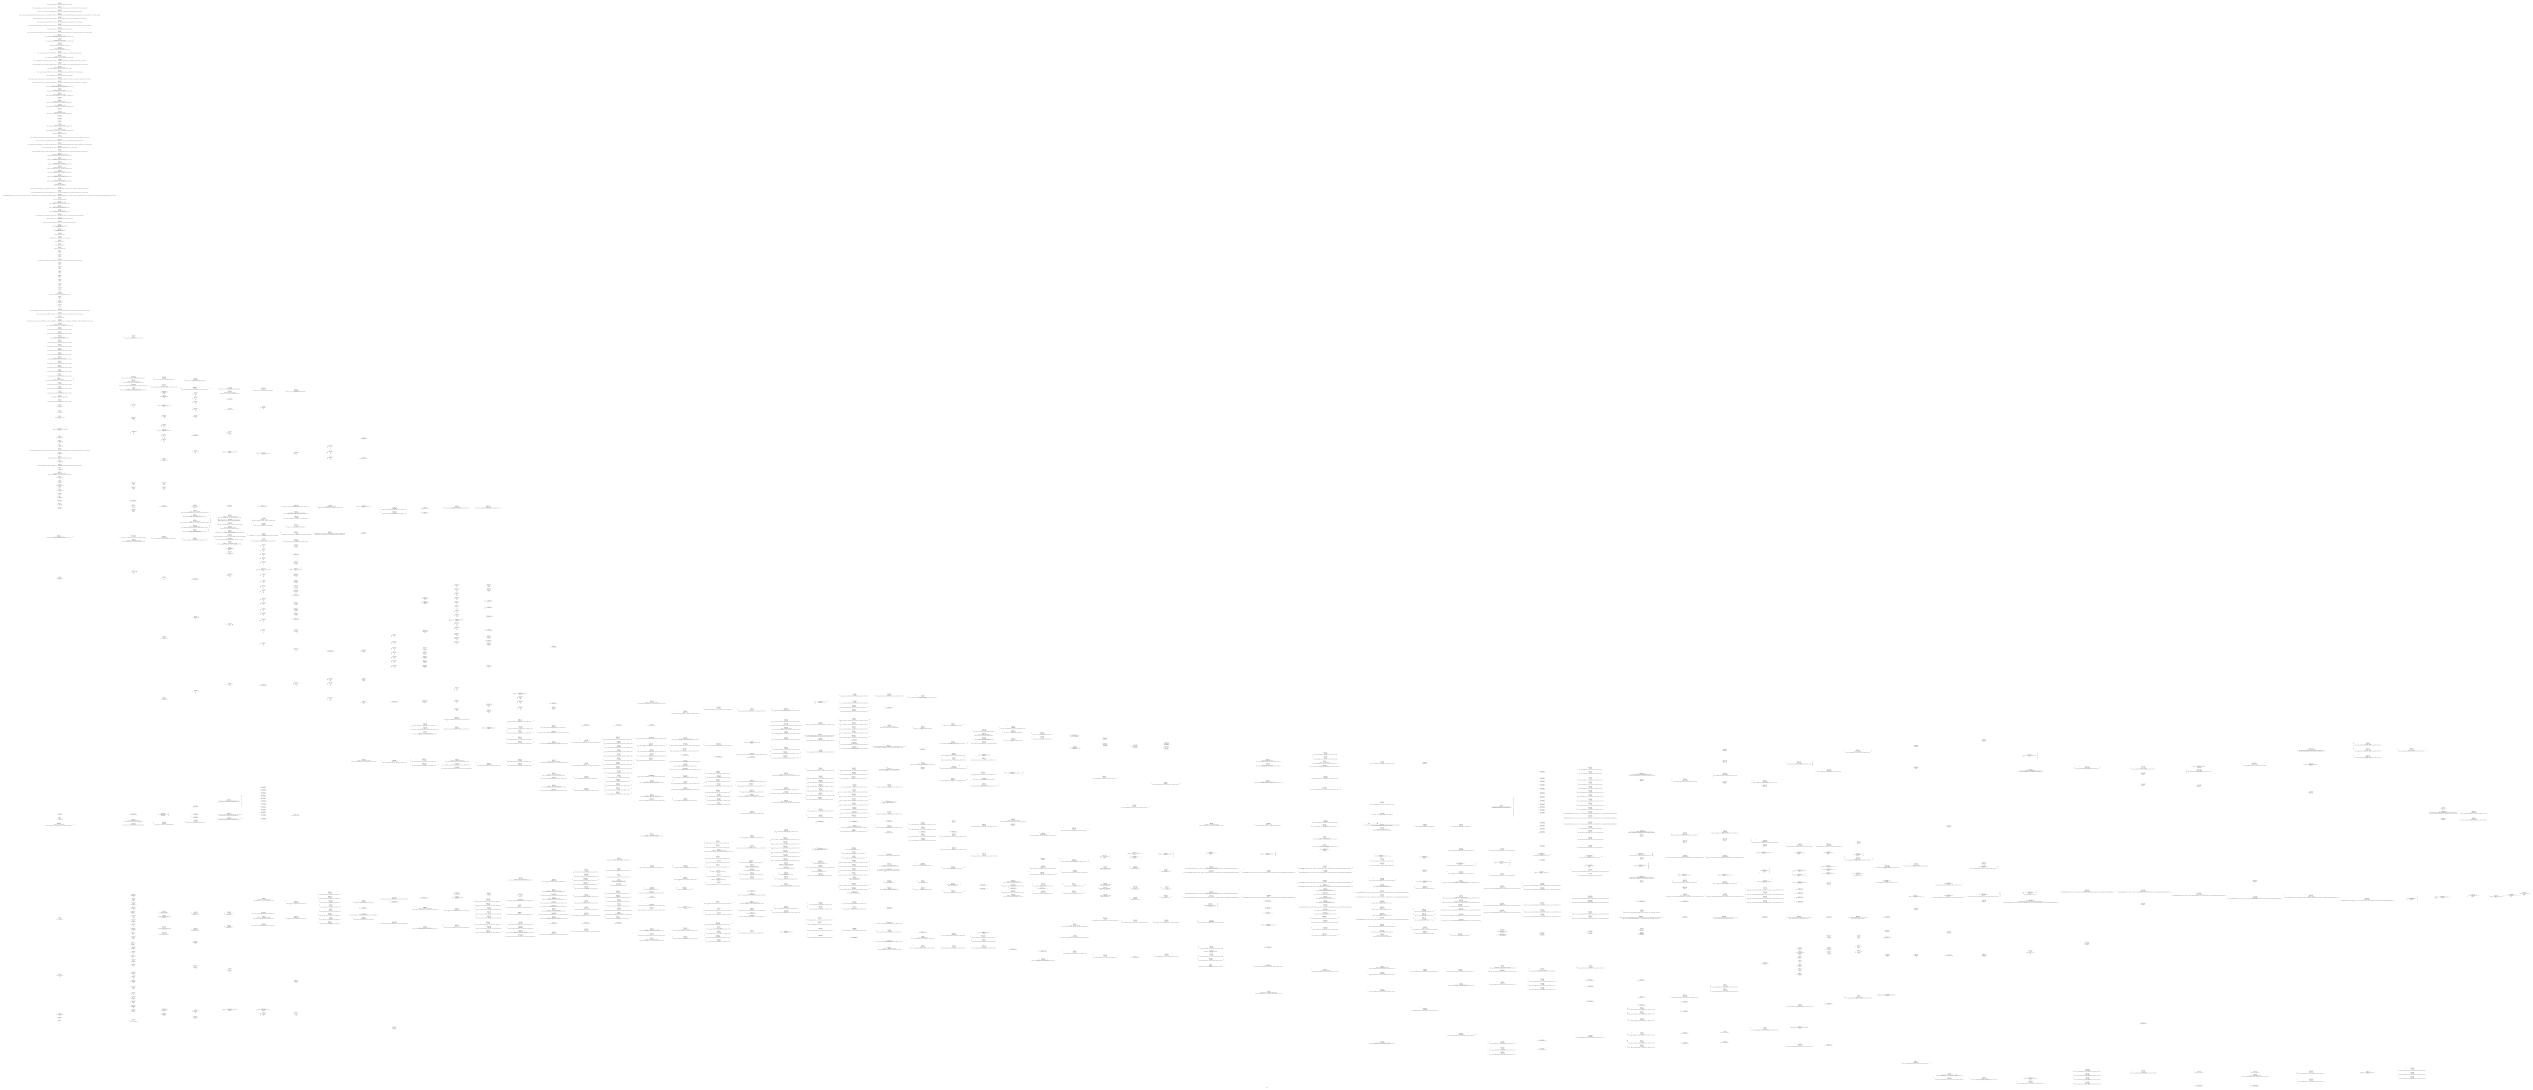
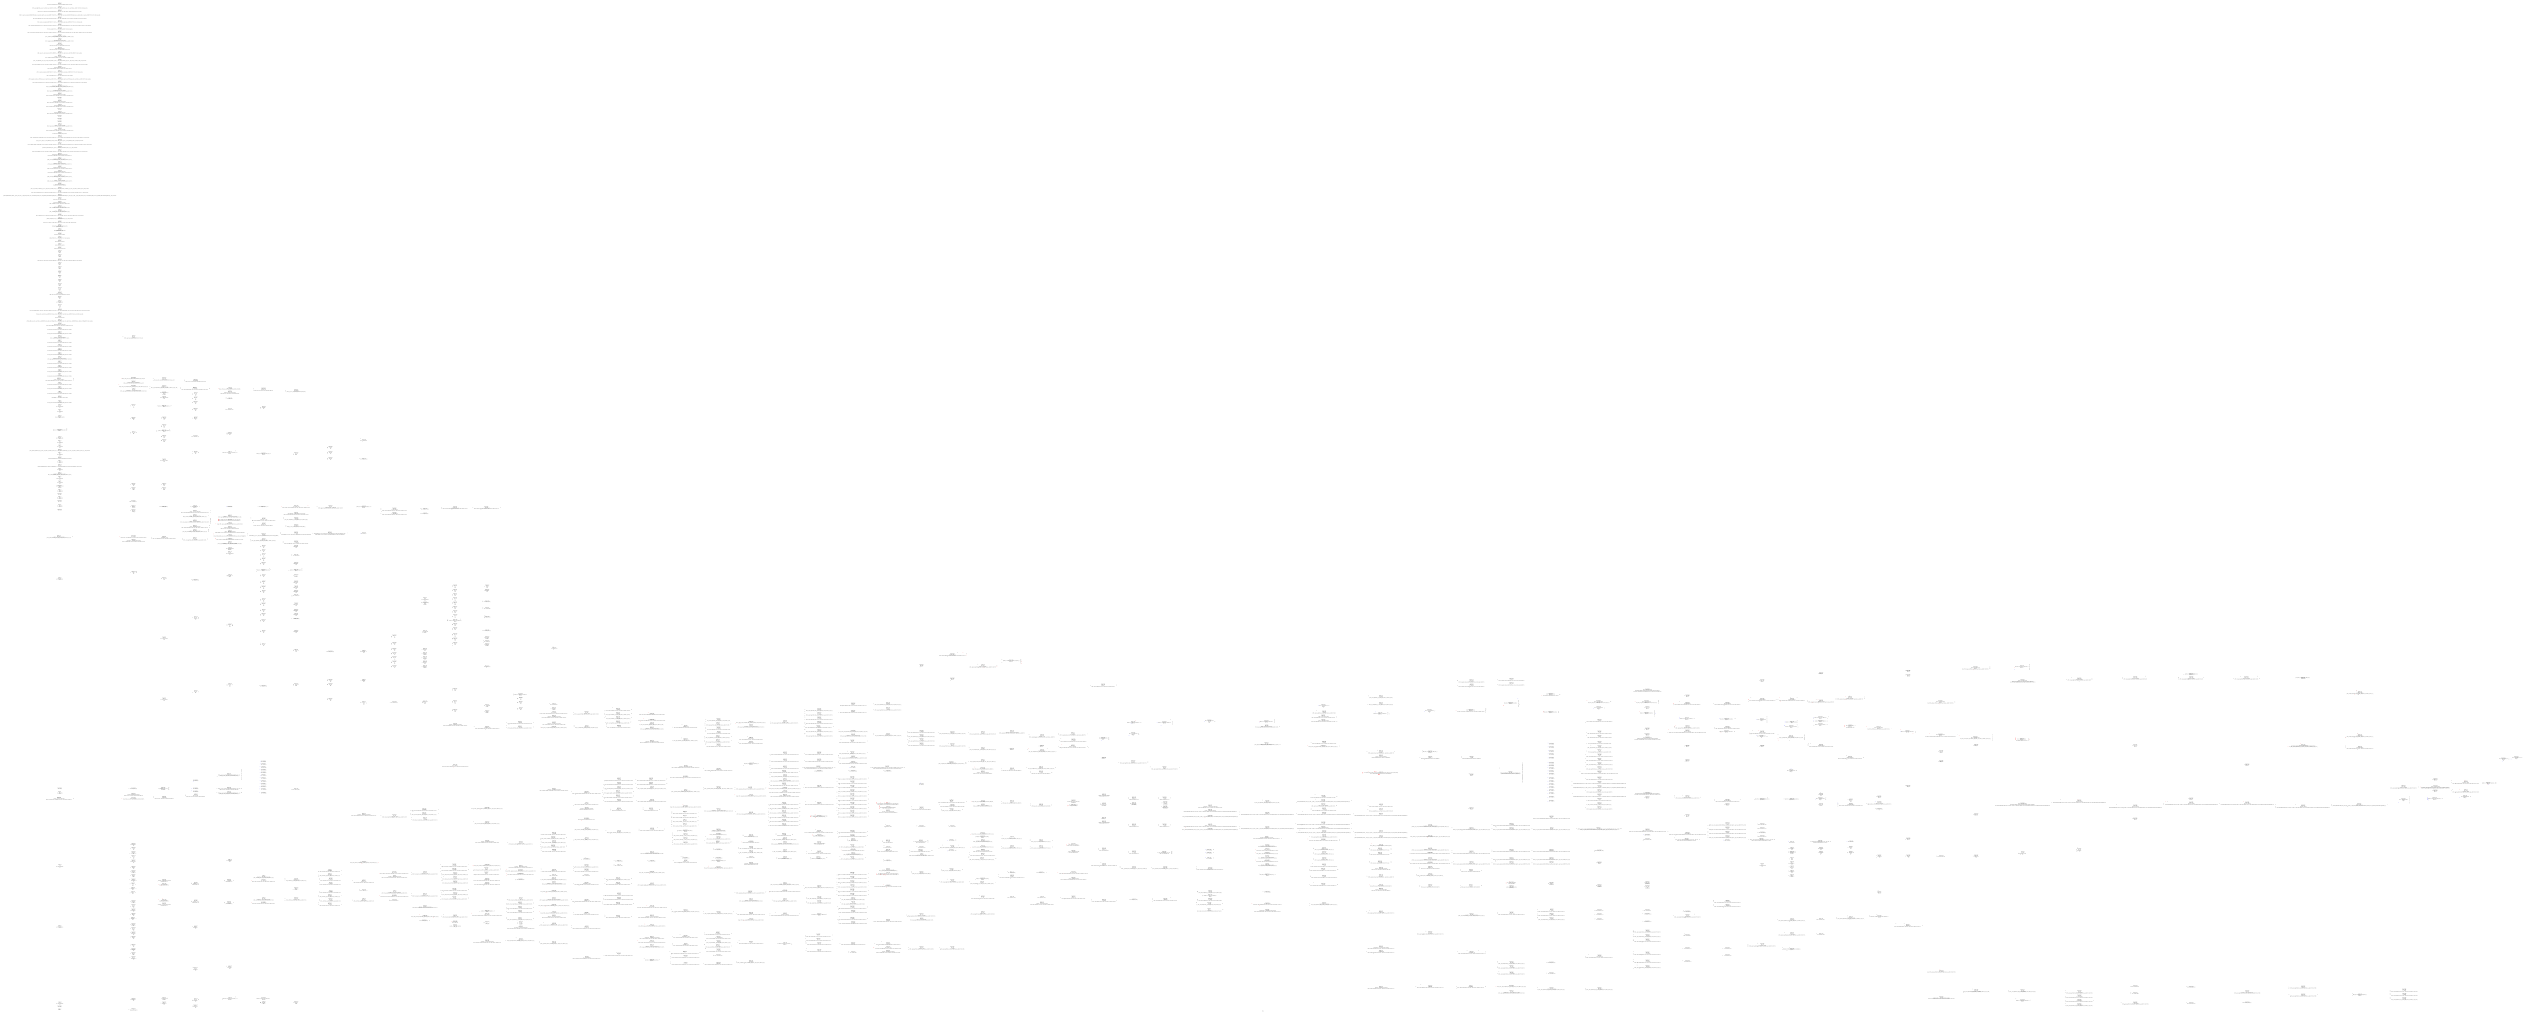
node "NodeID: 762": removed
